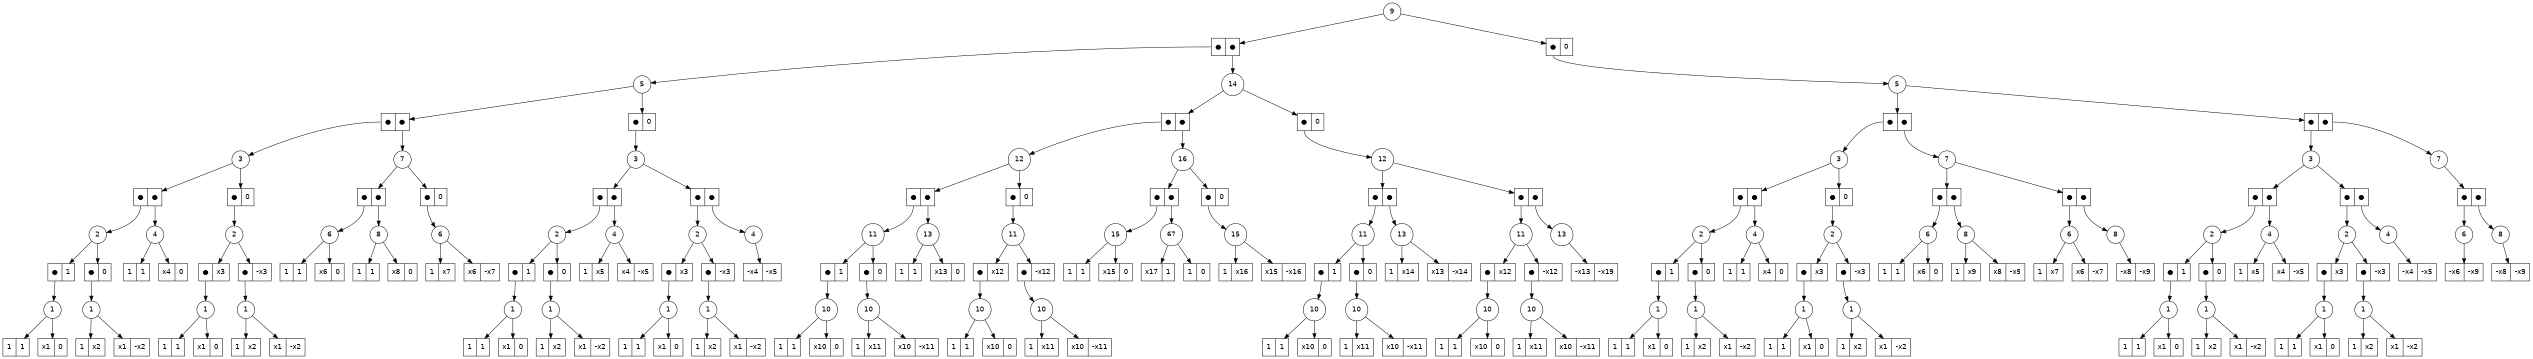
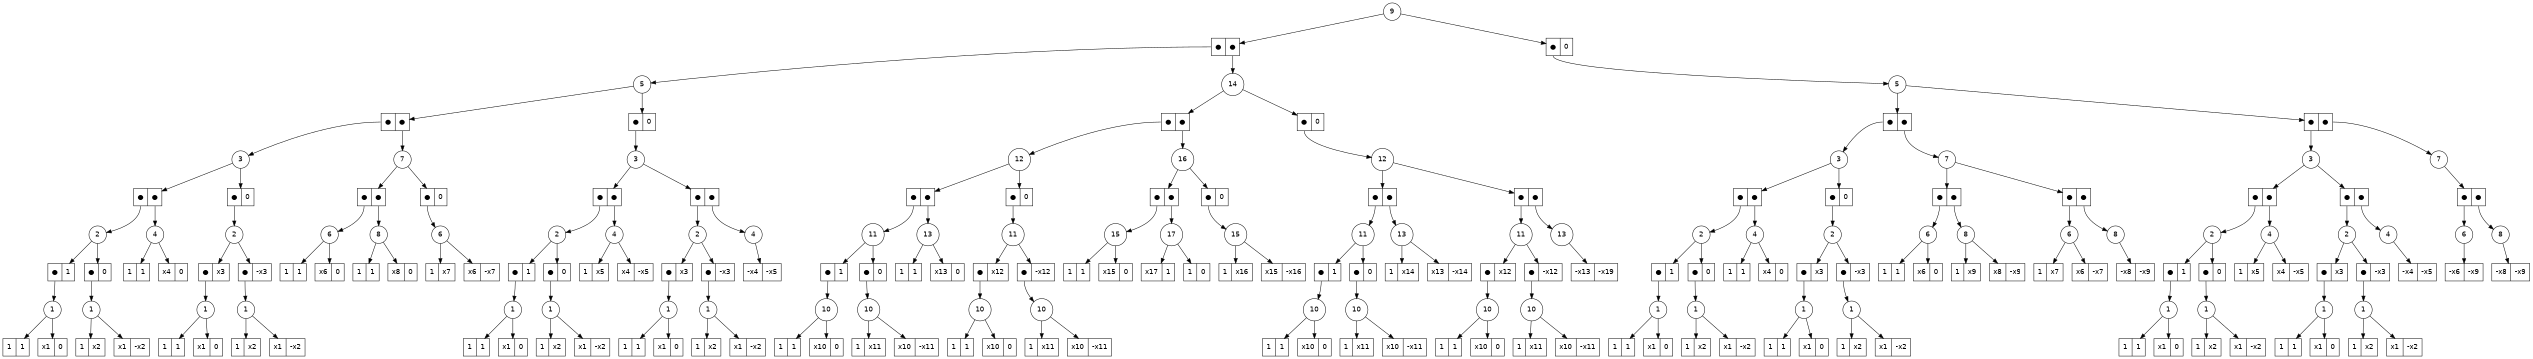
node "67": label "67" -> "17"
